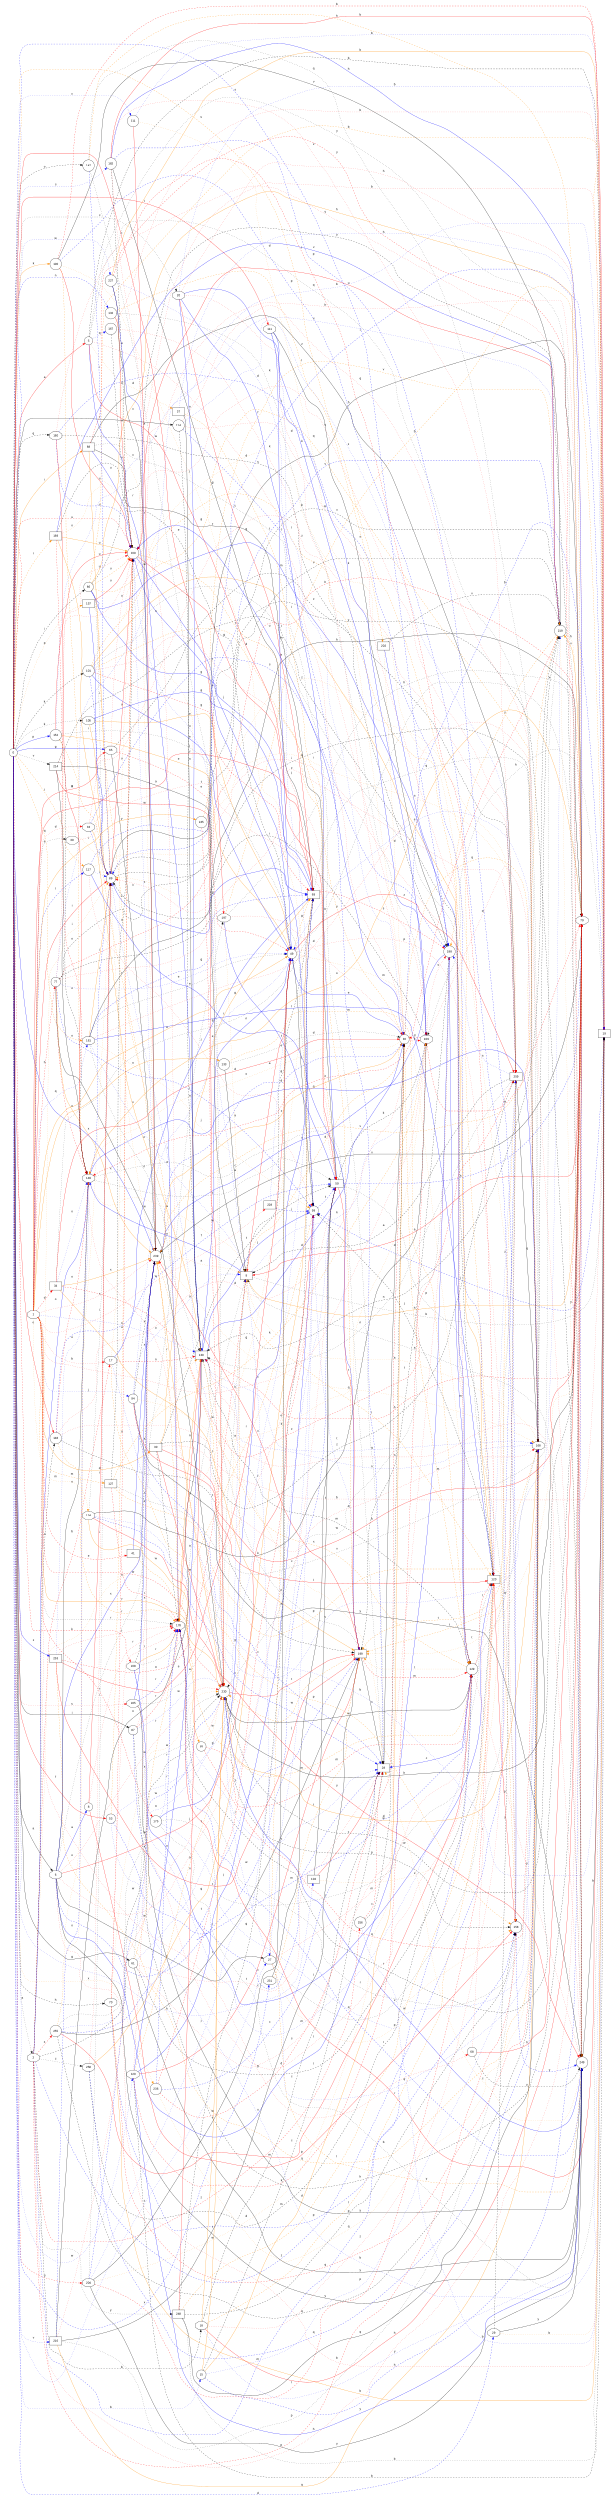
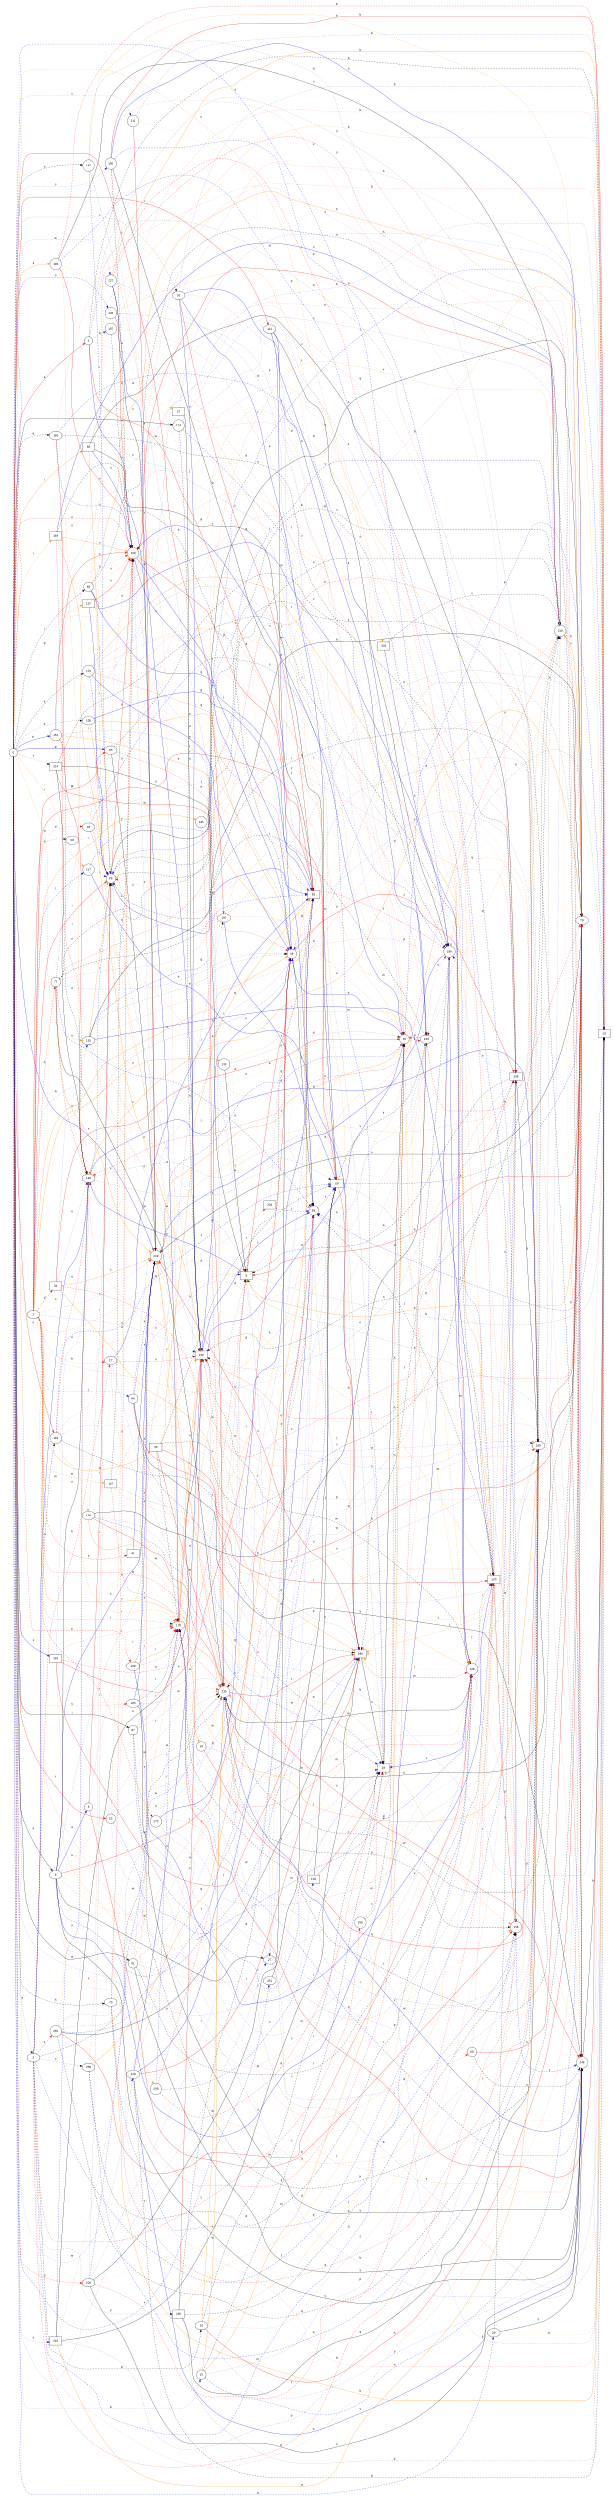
edge "56" -> "168": style dashed -> solid
